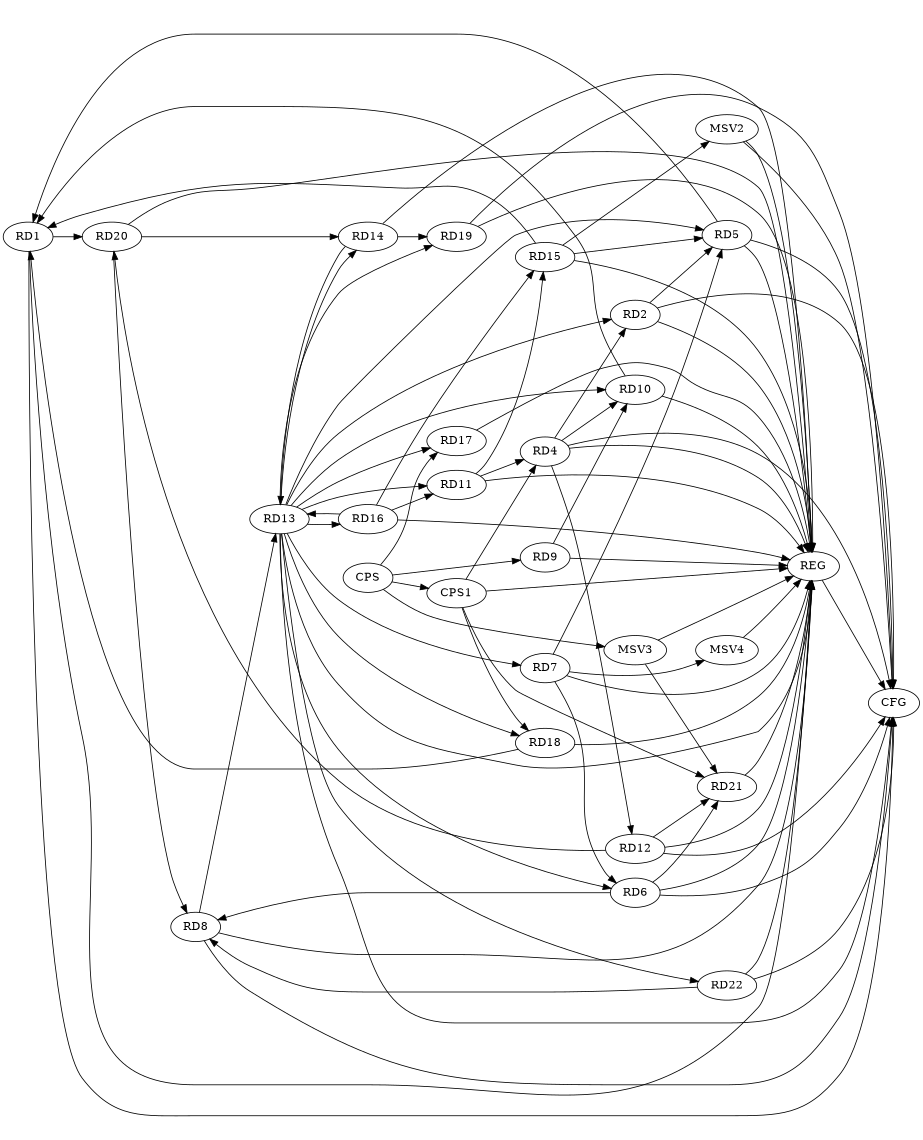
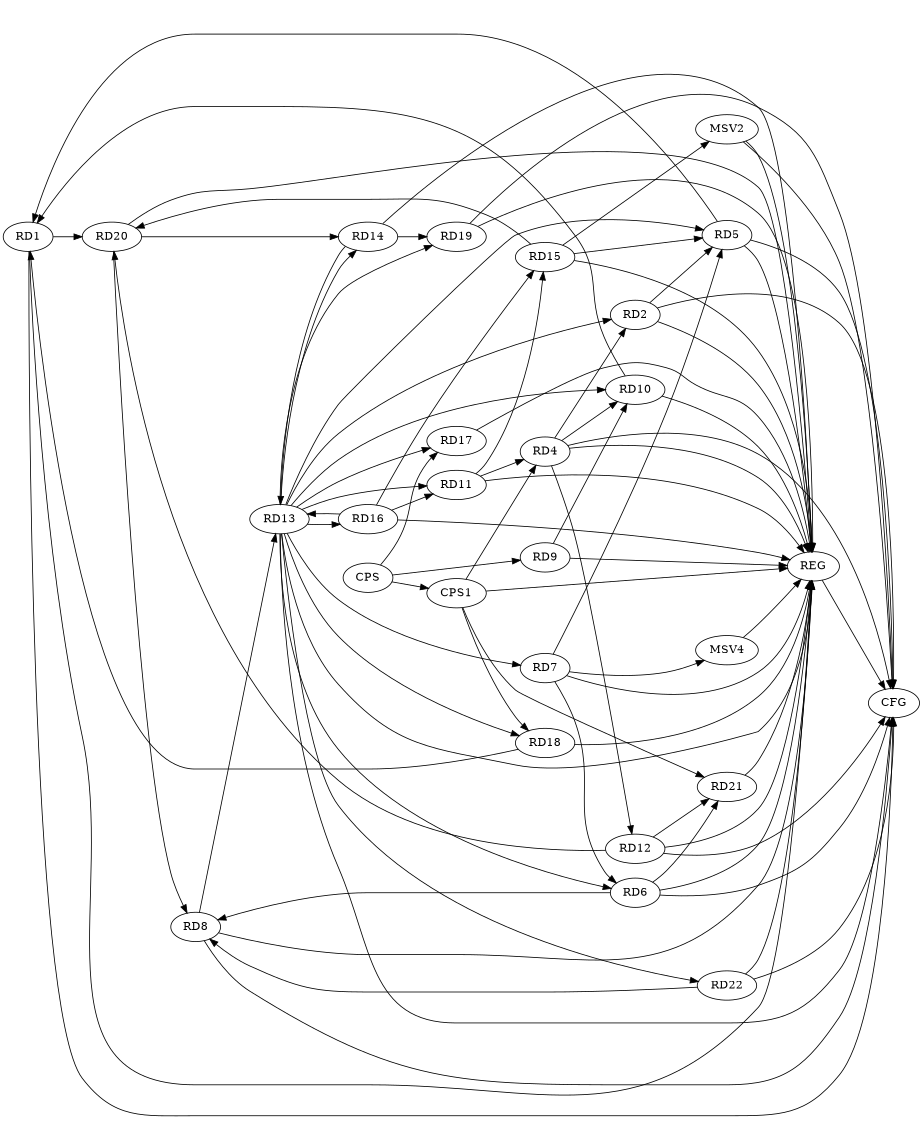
edge "RD15" -> "RD1": now "RD15" -> "RD20"
node "MSV3": removed
